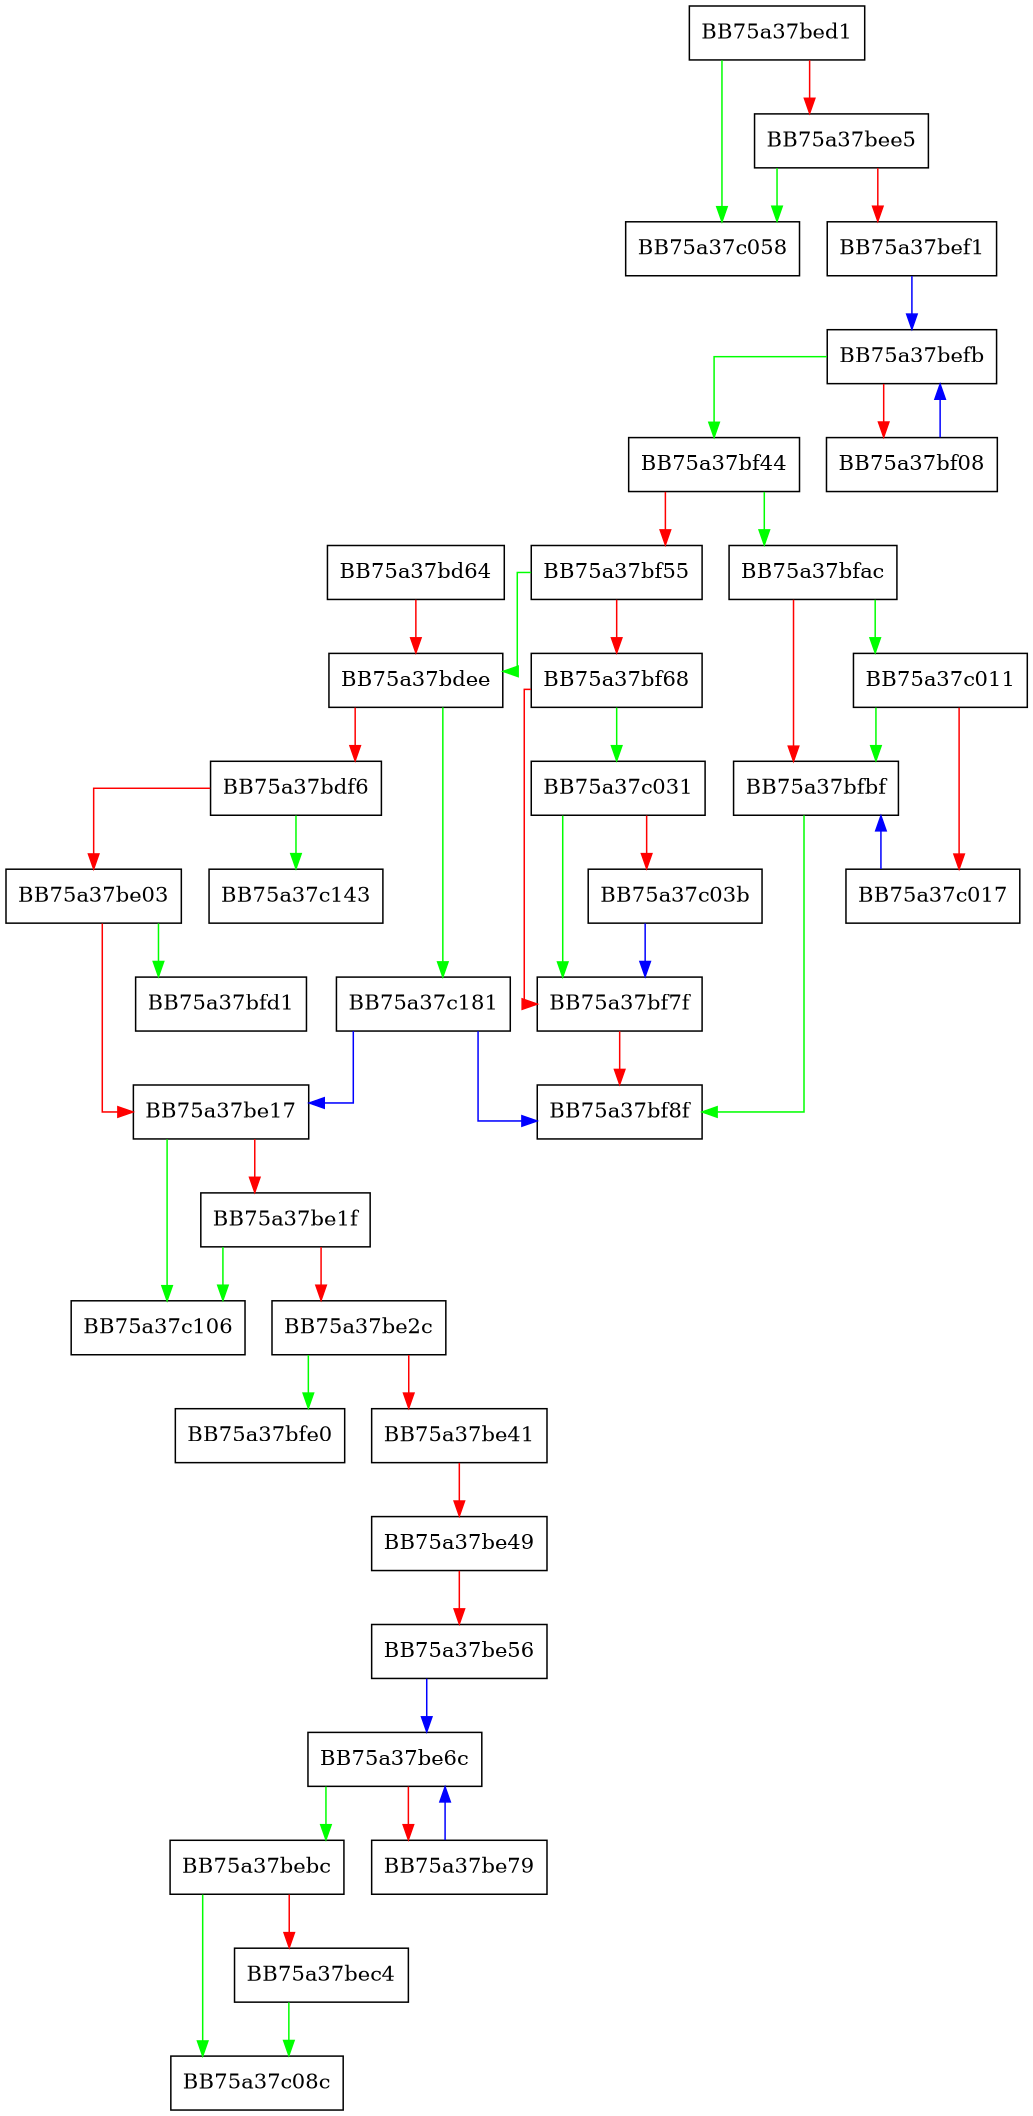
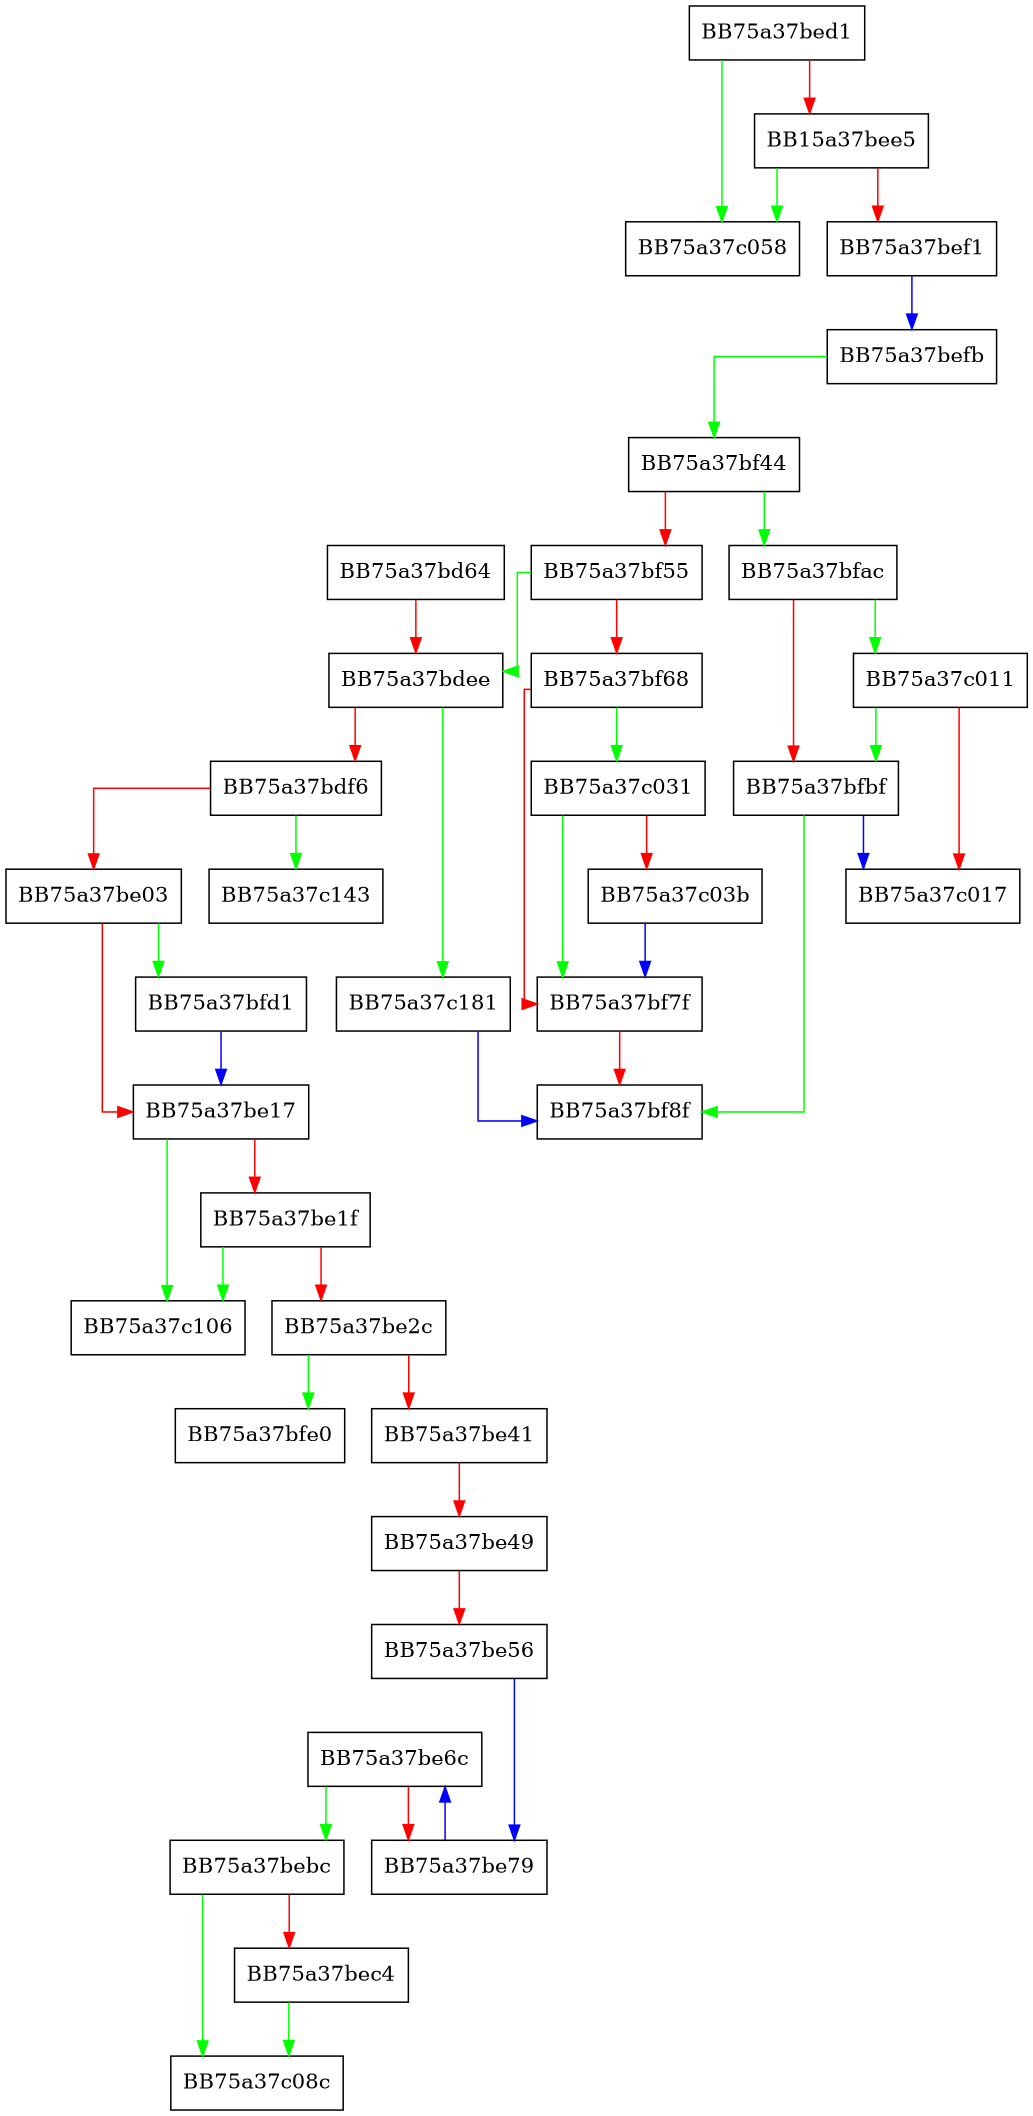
node "BB75a37bee5": label "BB75a37bee5" -> "BB15a37bee5"
node "BB75a37bf08": removed
edge "BB75a37c017" -> "BB75a37bfbf": reversed
edge "BB75a37c181" -> "BB75a37be17": now "BB75a37bfd1" -> "BB75a37be17"
edge "BB75a37be56" -> "BB75a37be6c": now "BB75a37be56" -> "BB75a37be79"
